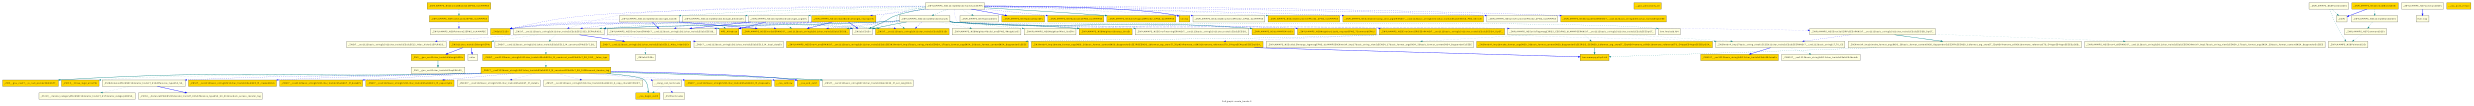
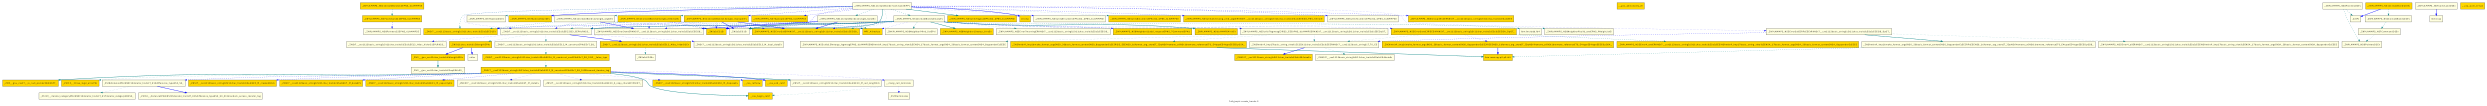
node "_ZN9LAMMPS_NS11CreateBonds15single_dihedralEv": fillcolor lightyellow -> gold
edge "_ZN9LAMMPS_NS11CreateBonds12single_angleEv" -> "MPI_Allreduce": removed
